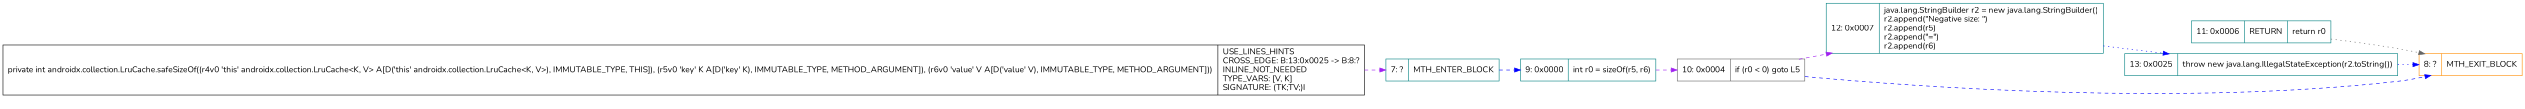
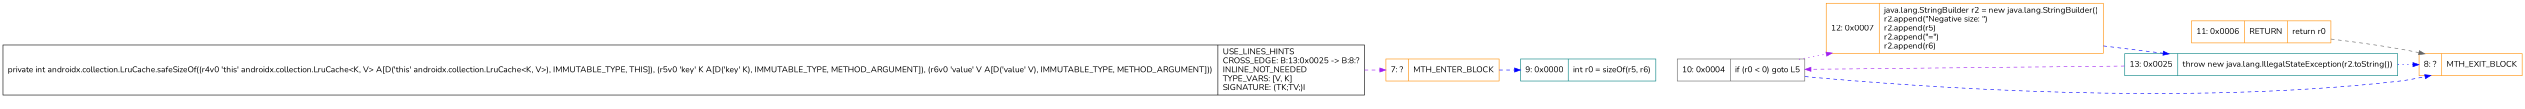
node "12: 0x0007": color teal -> darkorange
node "11: 0x0006": color teal -> darkorange
edge "11: 0x0006" -> "8: ?": style dotted -> dashed
edge "12: 0x0007" -> "13: 0x0025": style dotted -> dashed
edge "10: 0x0004" -> "12: 0x0007": style dashed -> dotted
node "7: ?": color teal -> darkorange
edge "9: 0x0000" -> "10: 0x0004": now "13: 0x0025" -> "10: 0x0004"
